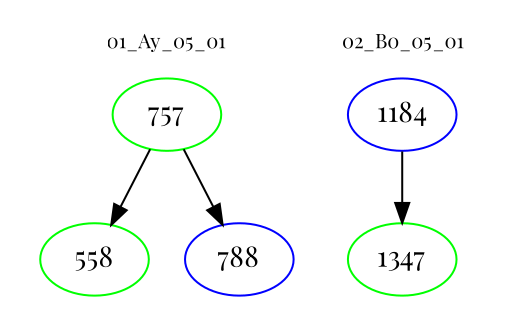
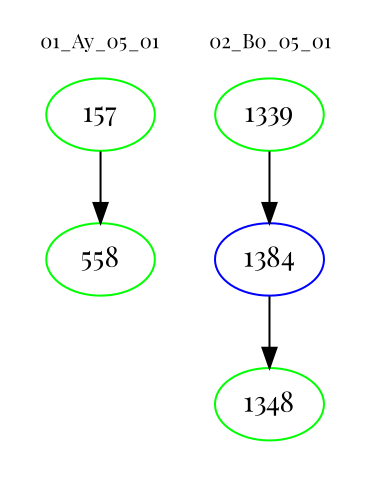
node "757": label "757" -> "157"
node "1339": added
node "1184": label "1184" -> "1384"
node "788": removed
node "1347": label "1347" -> "1348"
